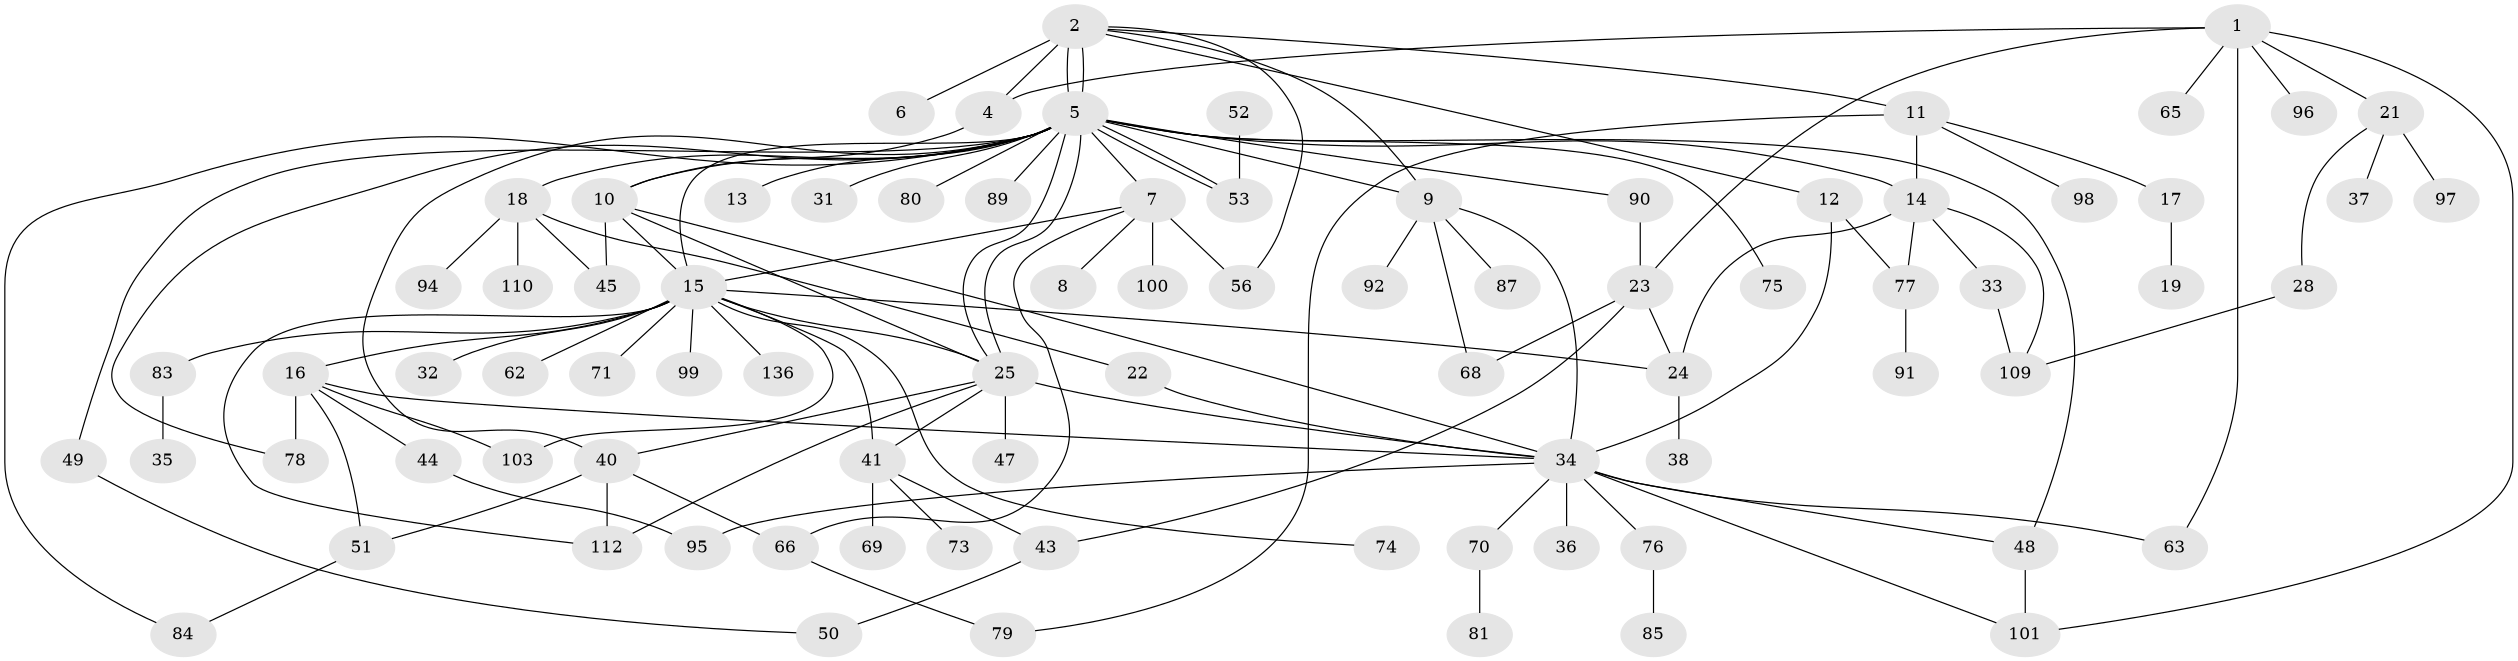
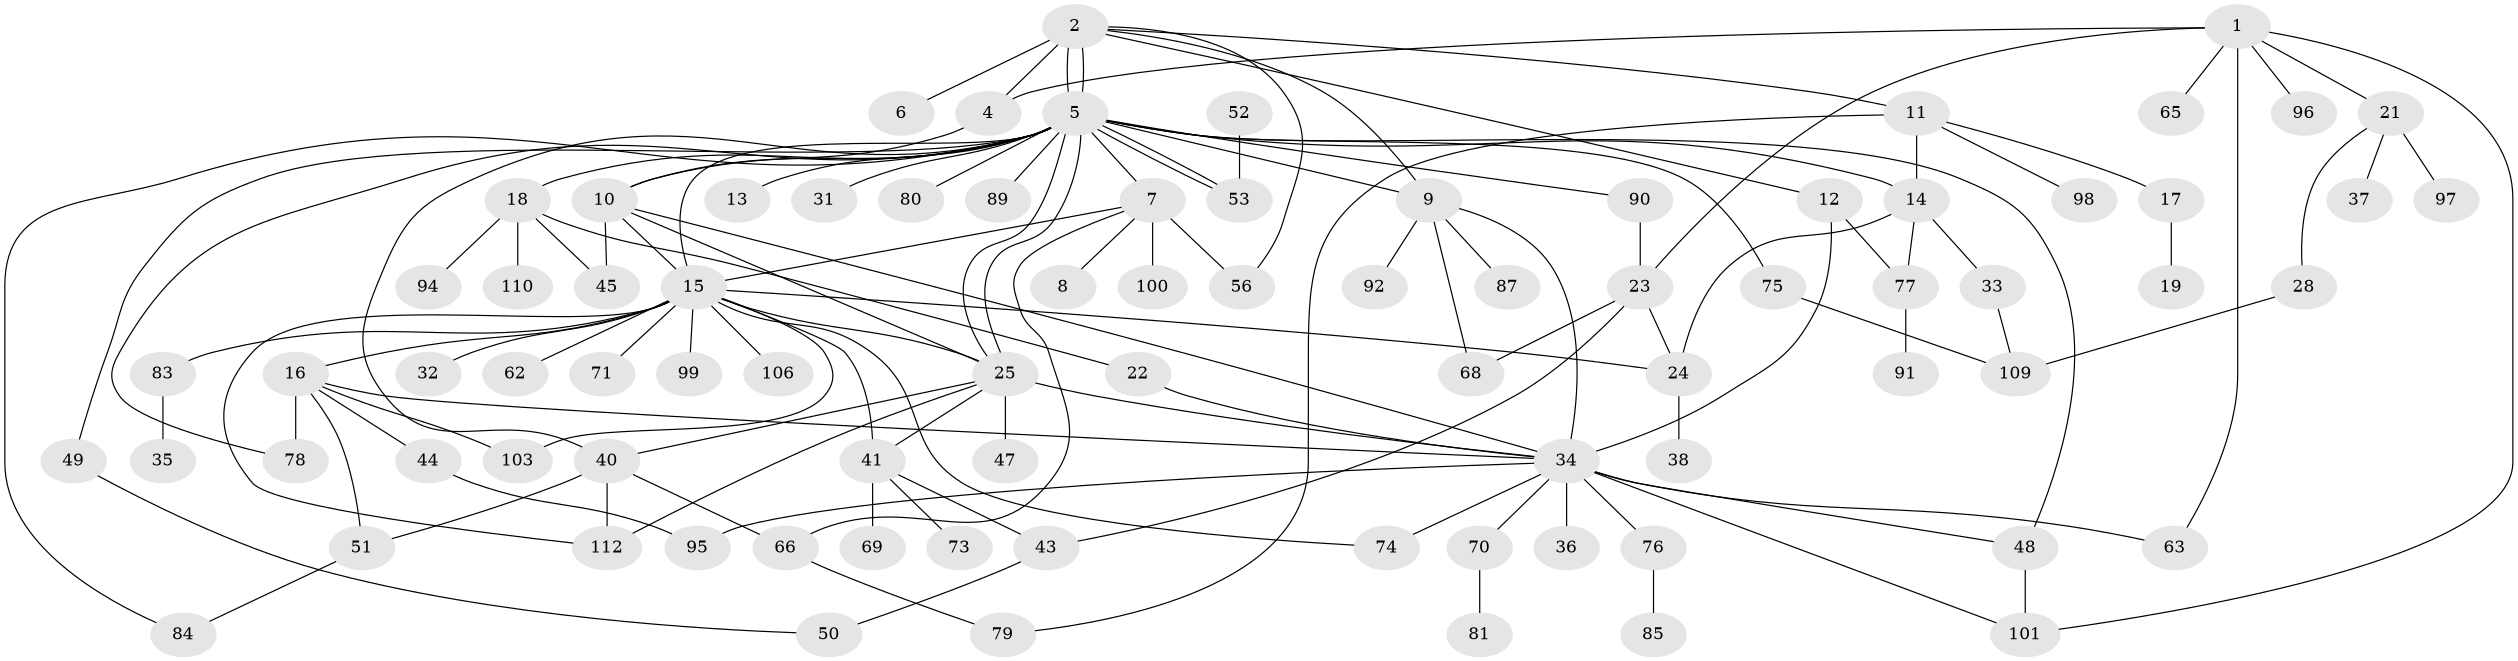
edge "14" -- "109": now "75" -- "109"
node "136": label "136" -> "106"
edge "34" -- "74": added
